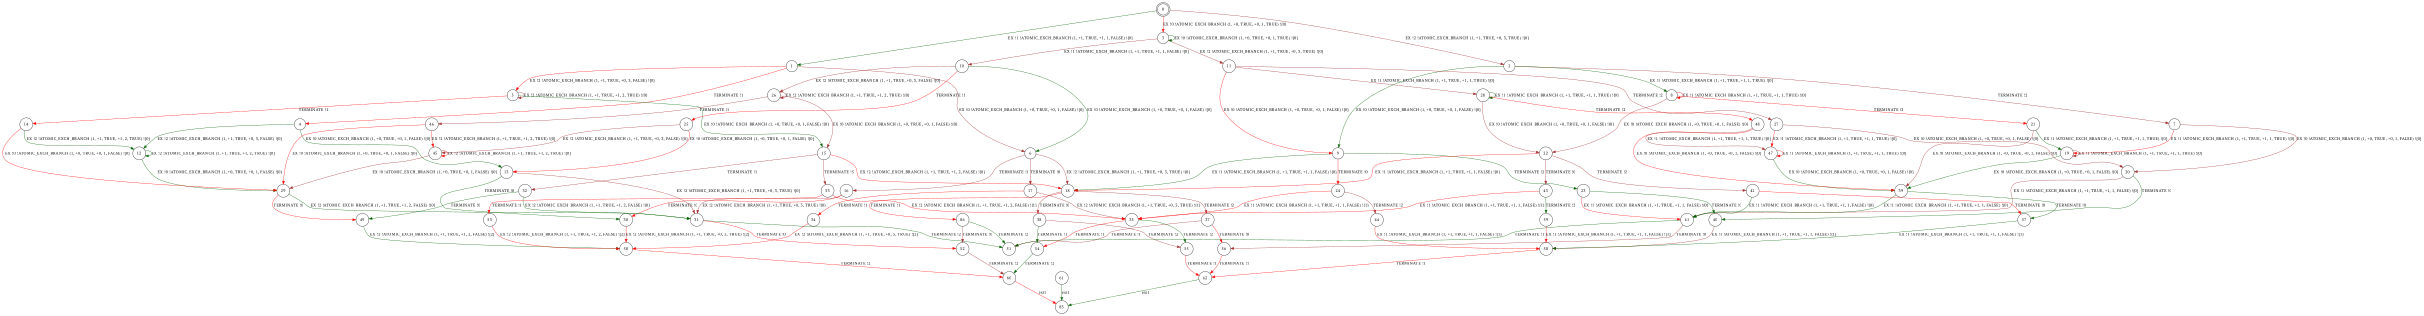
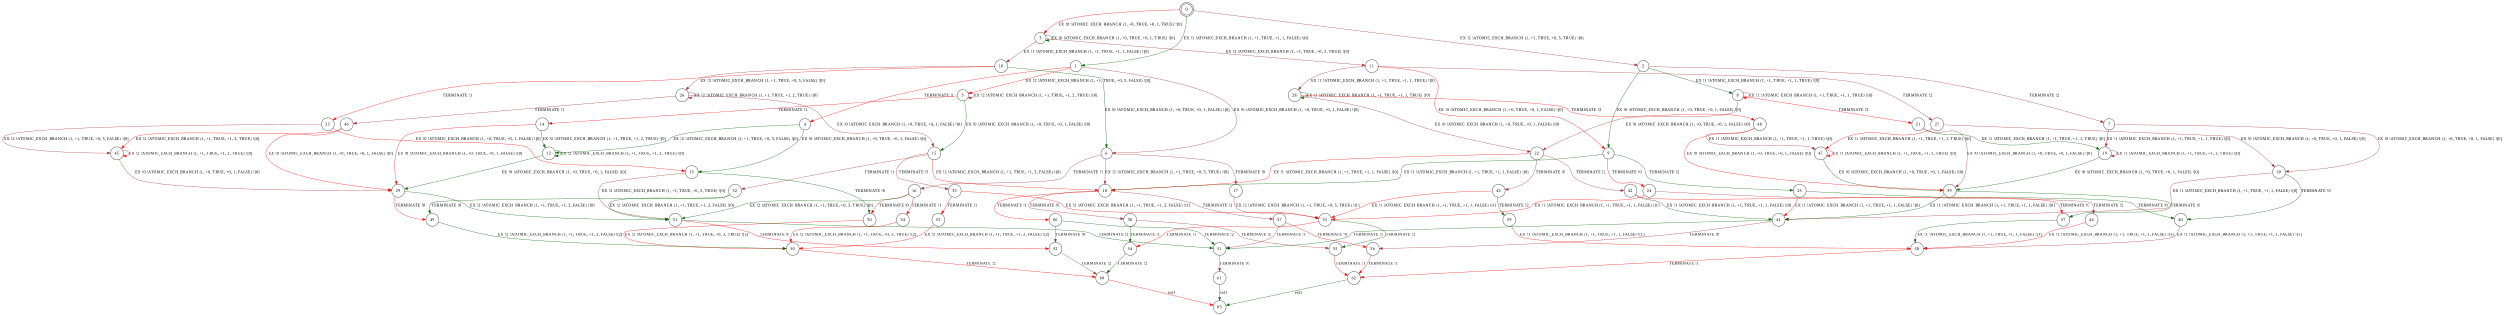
edge "17" -> "34": now "16" -> "34"
edge "16" -> "31": color brown -> darkgreen
edge "51" -> "61": added, label "TERMINATE !0"
